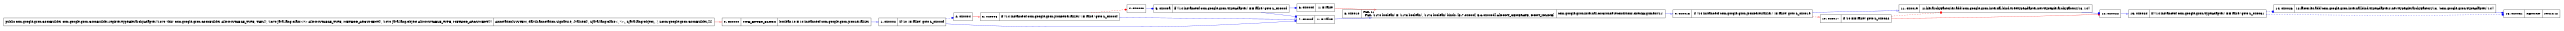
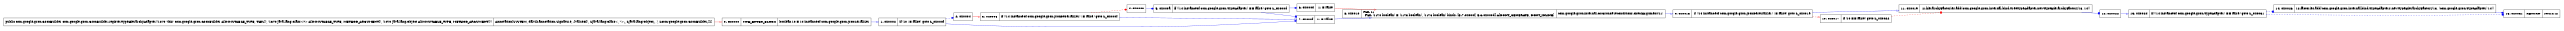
edge "10: 0x0017" -> "12: 0x0022": removed
